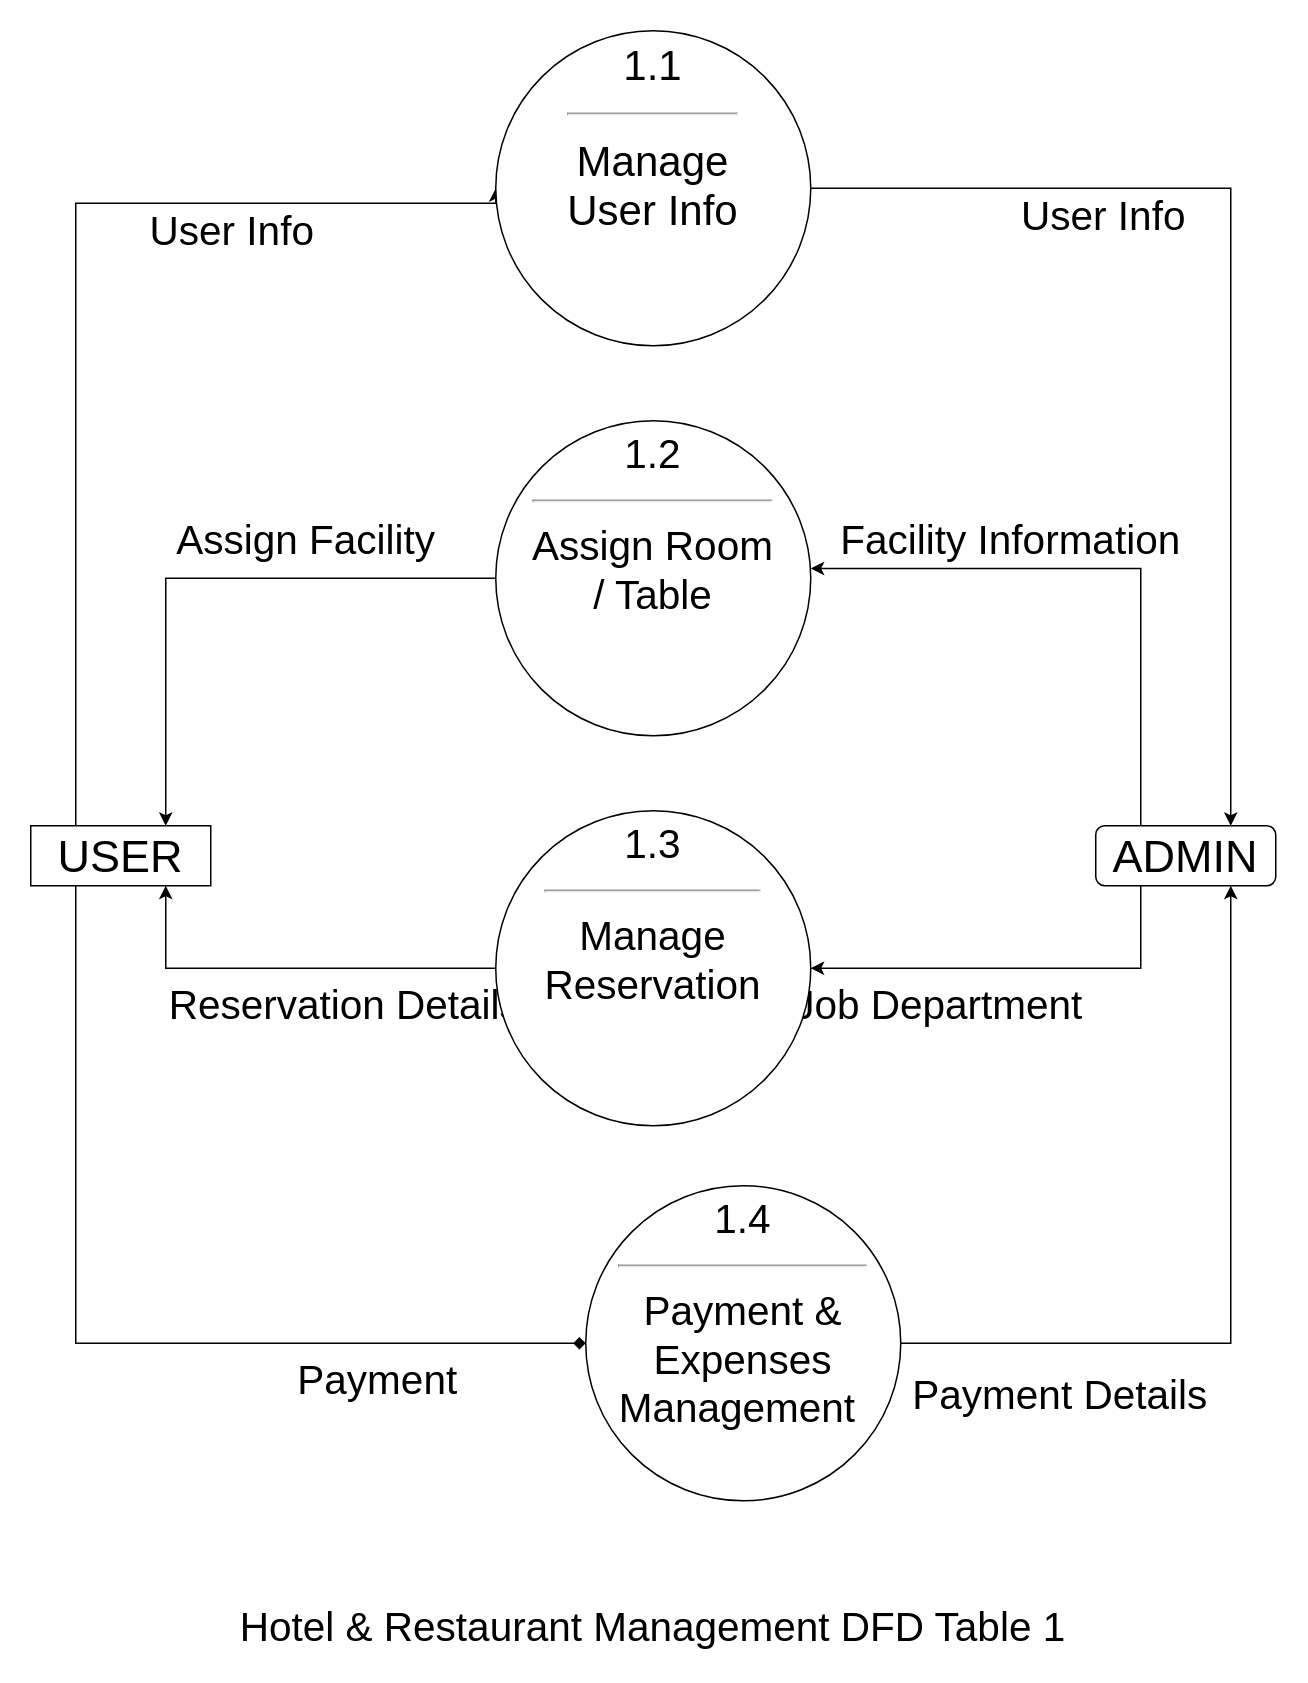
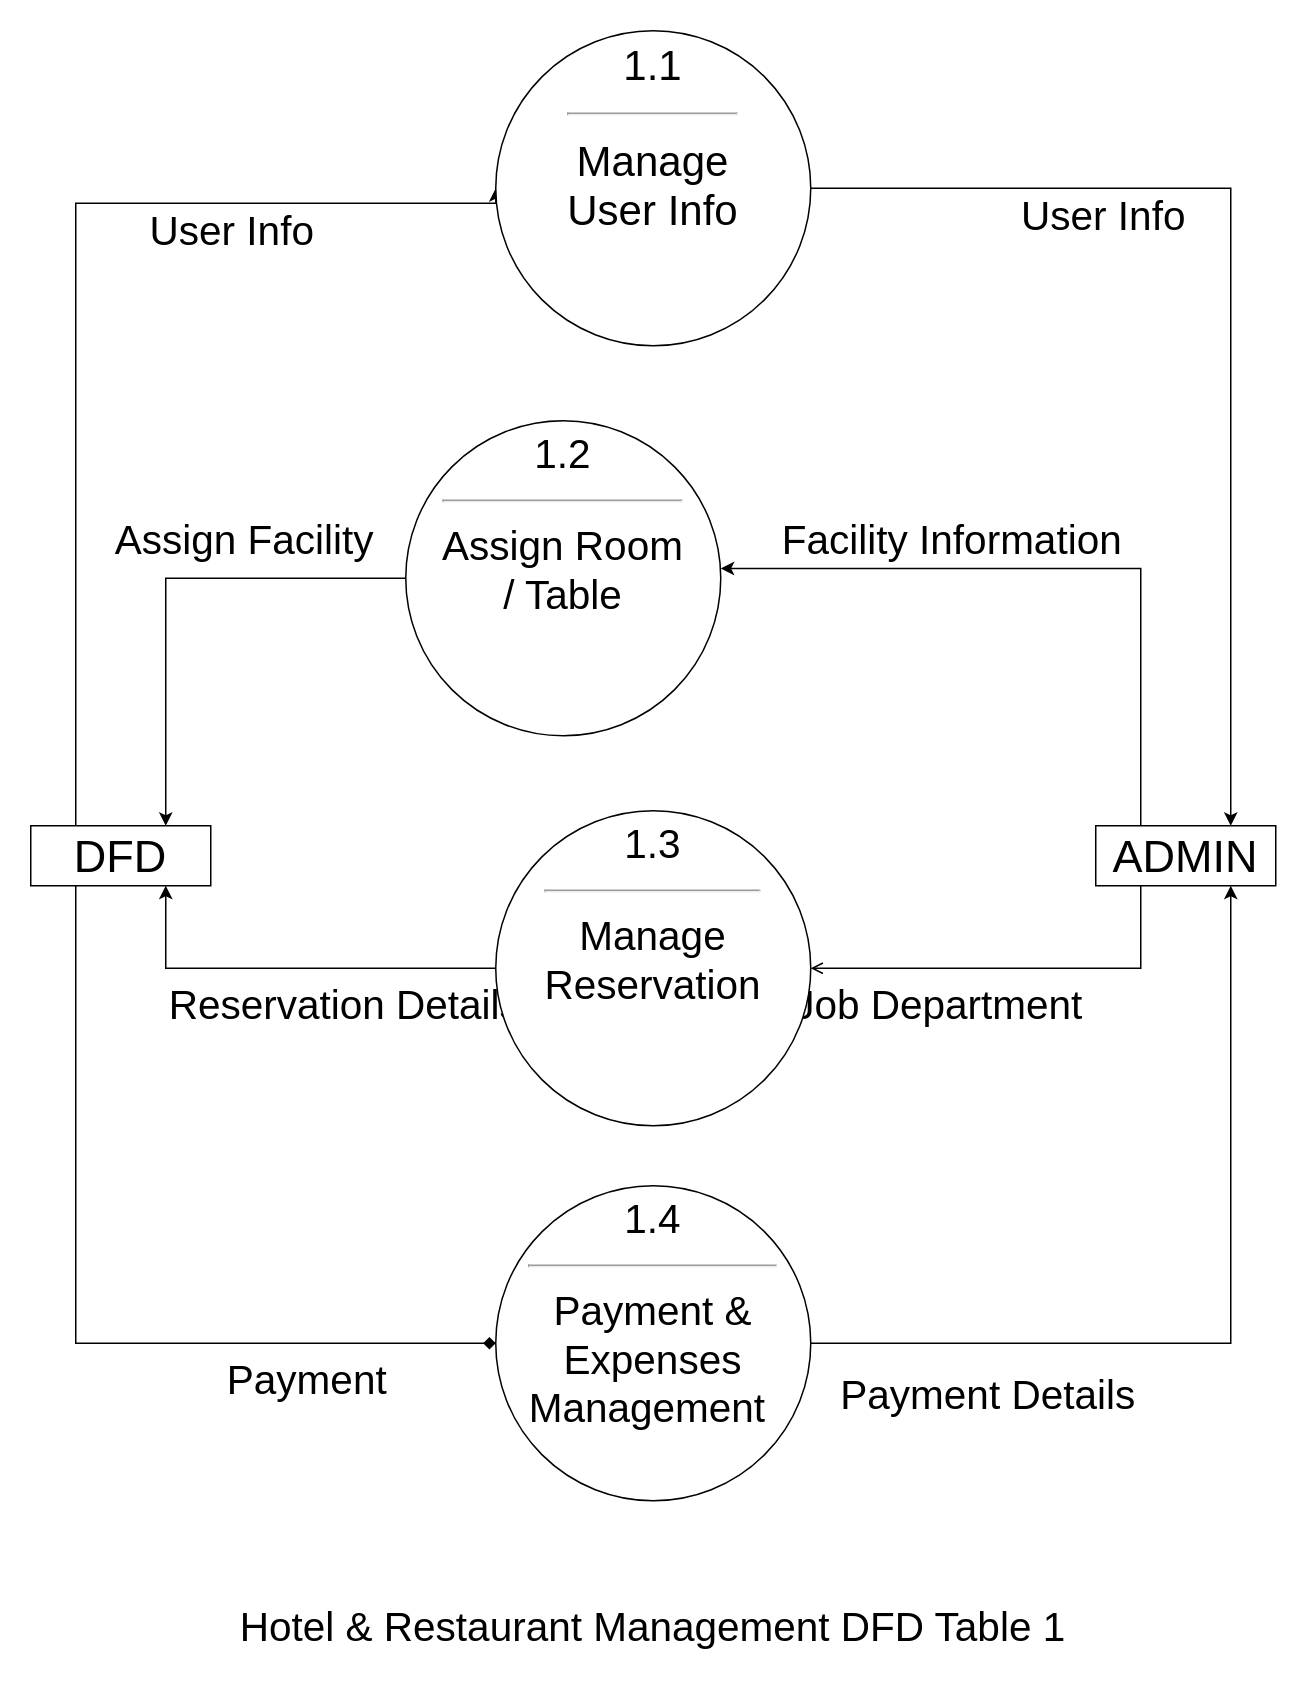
node "1.2Assign Room/ Table": moved (653, 578) -> (563, 578)
node "USER": label "USER" -> "DFD"
node "ADMIN": shape rounded rectangle -> rectangle
edge "ADMIN" -> "1.3Manage Reservation": arrowhead classic -> open
node "1.4Payment & Expenses Management": moved (743, 1343) -> (653, 1343)
